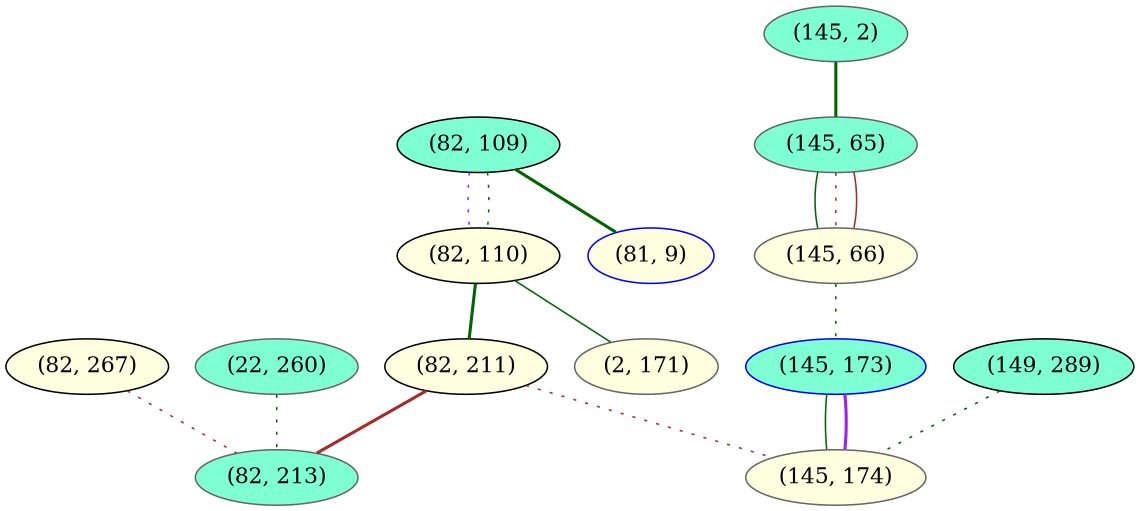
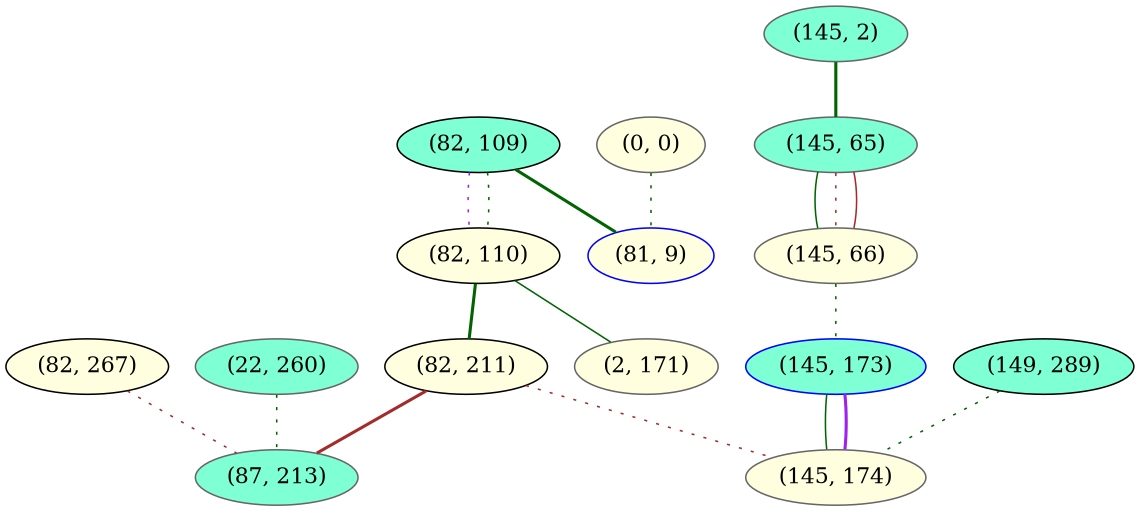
node "(0, 0)": added
node "(82, 213)": label "(82, 213)" -> "(87, 213)"
